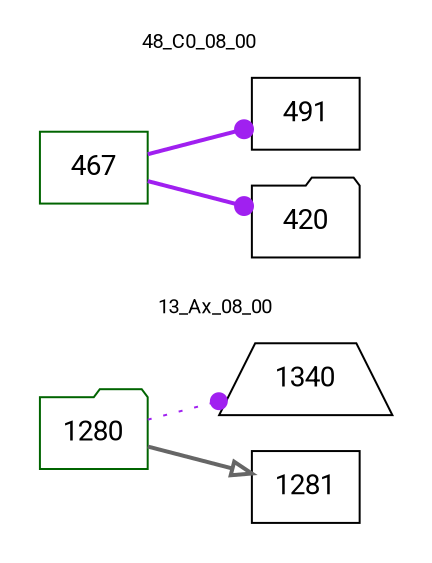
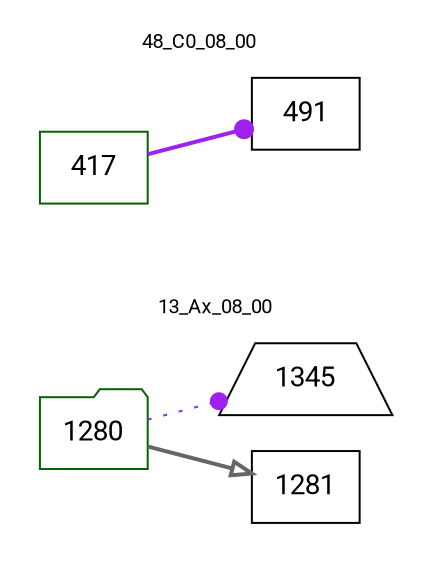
node "467": label "467" -> "417"
node "420": removed
node "1340": label "1340" -> "1345"
